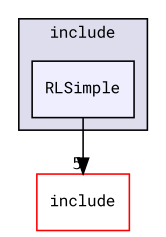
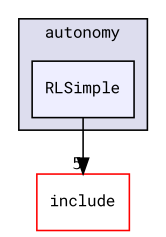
cluster "include": label "include" -> "autonomy"
